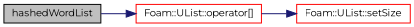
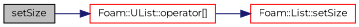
node "hashedWordList": label "hashedWordList" -> "setSize"
node "Foam::UList::setSize": label "Foam::UList::setSize" -> "Foam::List::setSize"
